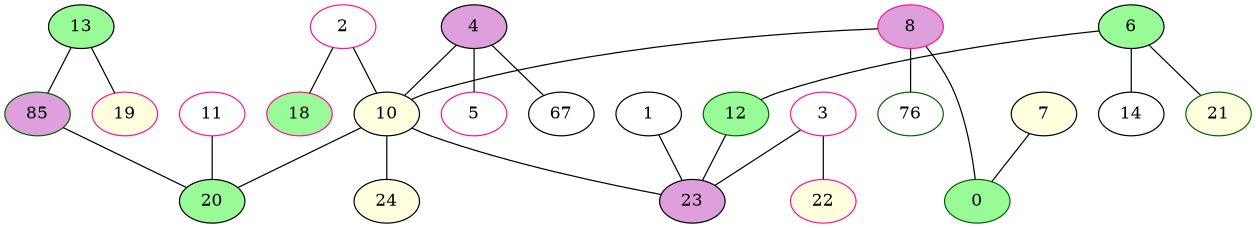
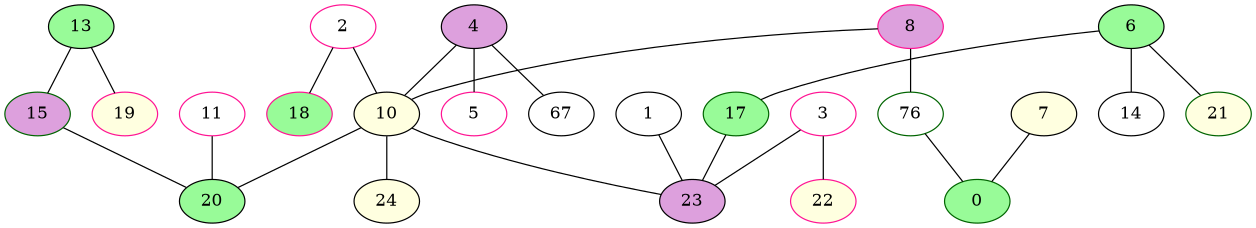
edge "8" -- "0": now "76" -- "0"
node "85": label "85" -> "15"
node "12": label "12" -> "17"
